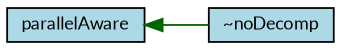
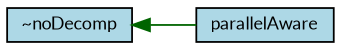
edge "~noDecomp" -> "parallelAware": reversed
